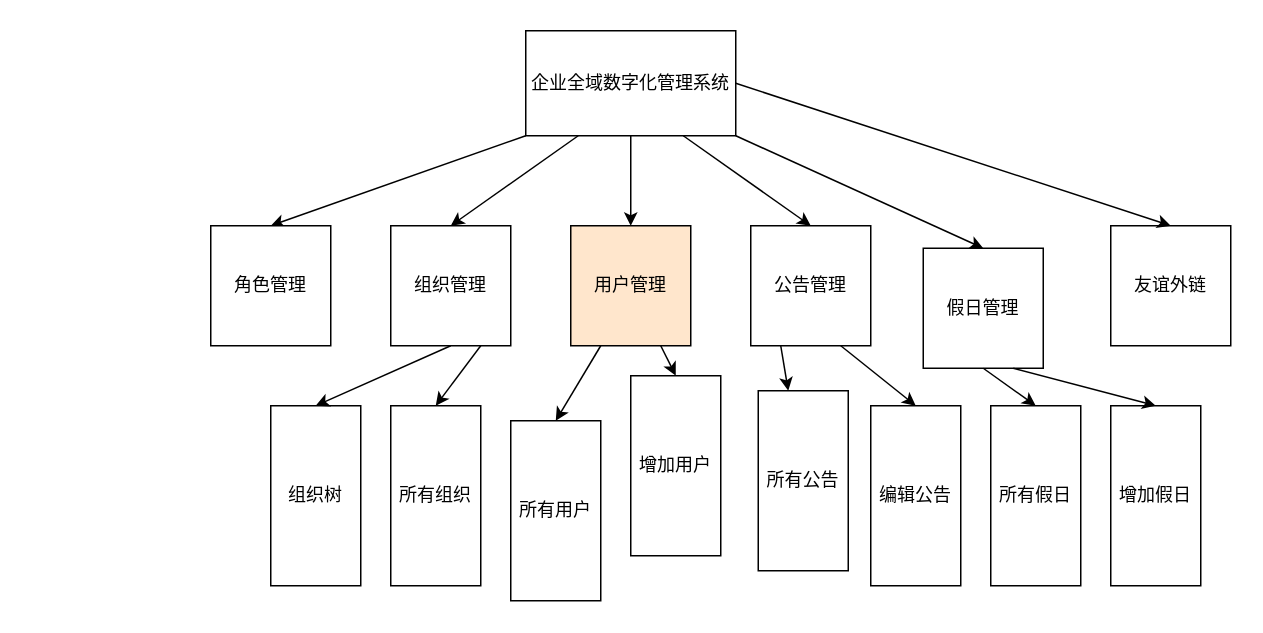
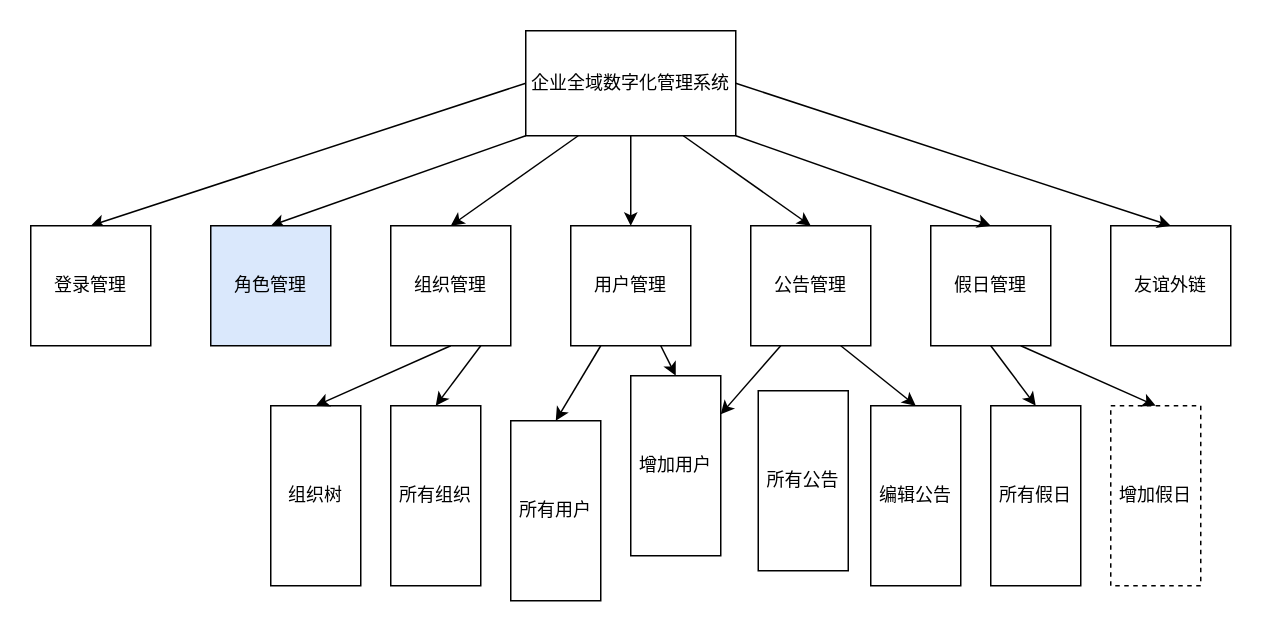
edge "企业全域数字化管理系统" -> "登录管理": added
node "登录管理": added
node "角色管理": fillcolor #ffffff -> #dae8fc
node "用户管理": fillcolor #ffe6cc -> #ffffff
node "假日管理": moved (983, 308) -> (991, 286)
edge "公告管理" -> "所有公告": now "公告管理" -> "增加用户"
node "增加假日": style solid -> dashed
